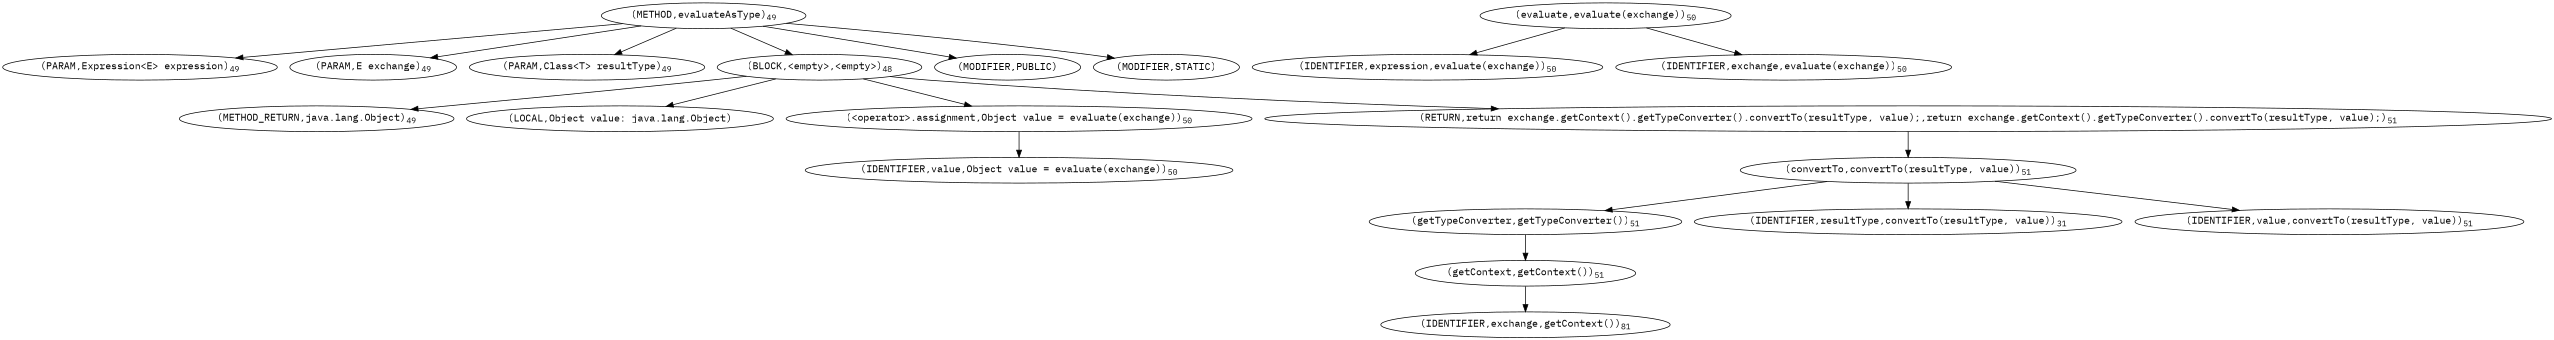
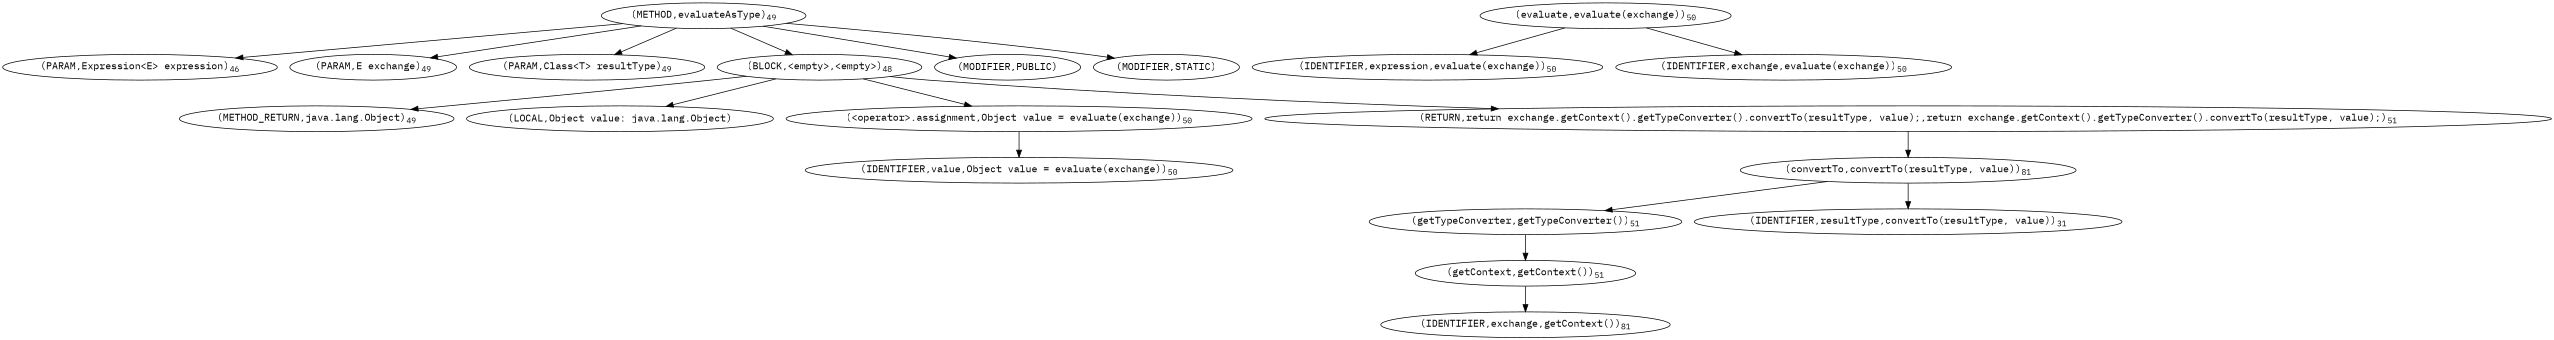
node "(PARAM,Expression<E> expression)": text "49" -> "46"
node "(convertTo,convertTo(resultType, value))": text "51" -> "81"
node "(IDENTIFIER,value,convertTo(resultType, value))": removed
